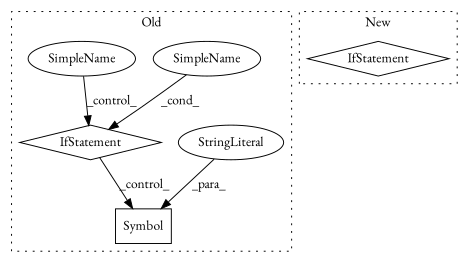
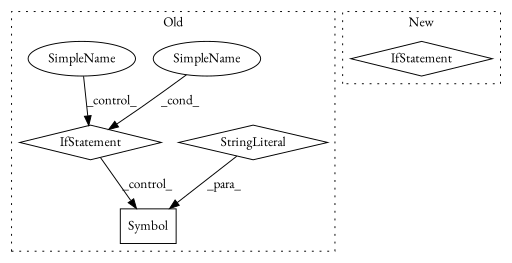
node "StringLiteral": shape ellipse -> diamond
